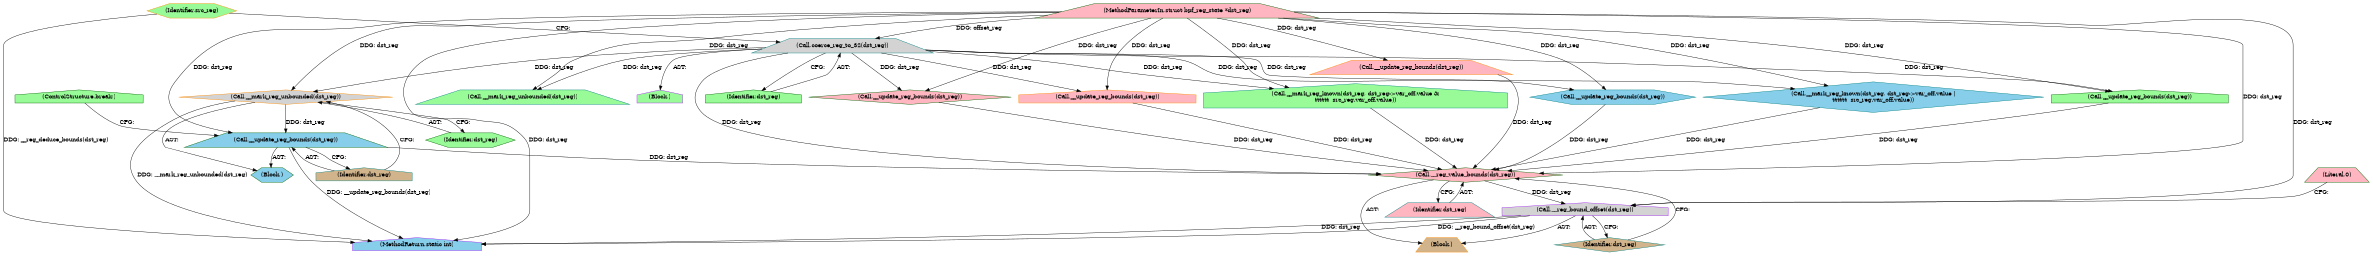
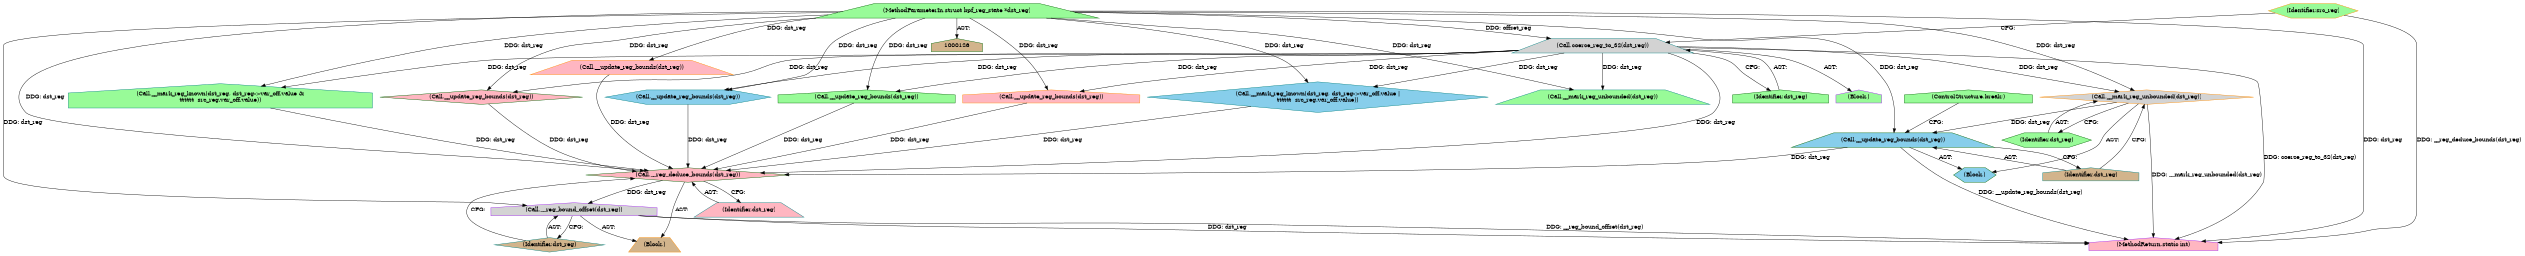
node "(MethodParameterIn,struct bpf_reg_state *dst_reg)": fillcolor lightpink -> palegreen
node "1000126": added
edge "(Call,coerce_reg_to_32(dst_reg))" -> "(MethodReturn,static int)": added, label "DDG: coerce_reg_to_32(dst_reg)"
node "(Call,__reg_value_bounds(dst_reg))": label "(Call,__reg_value_bounds(dst_reg))" -> "(Call,__reg_deduce_bounds(dst_reg))"
node "(Literal,0)": removed
node "(MethodReturn,static int)": fillcolor skyblue -> lightpink
